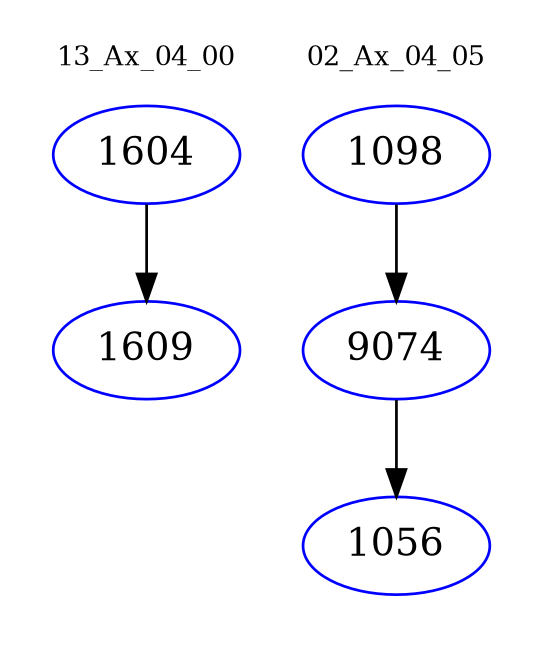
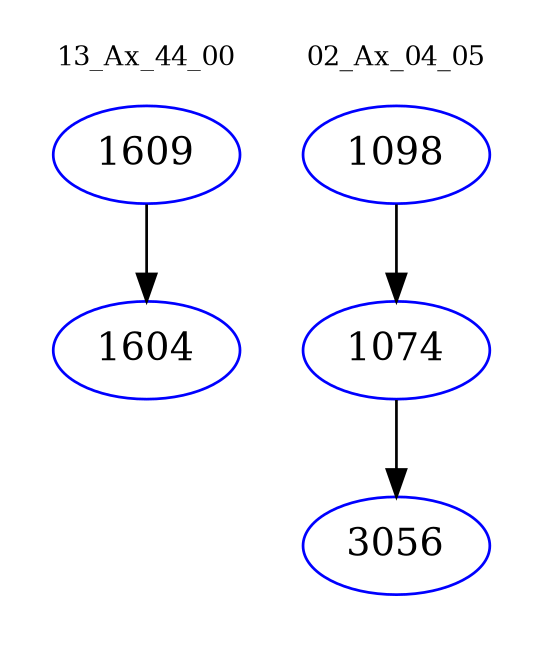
cluster "13_Ax_04_00": label "13_Ax_04_00" -> "13_Ax_44_00"
edge "1604" -> "1609": reversed
node "9074": label "9074" -> "1074"
node "1056": label "1056" -> "3056"
